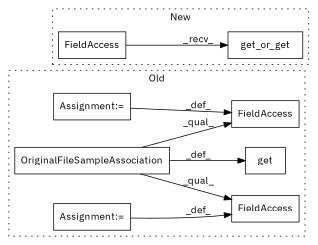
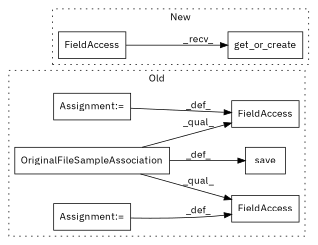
node "get_or_get": label "get_or_get" -> "get_or_create"
node "get": label "get" -> "save"
